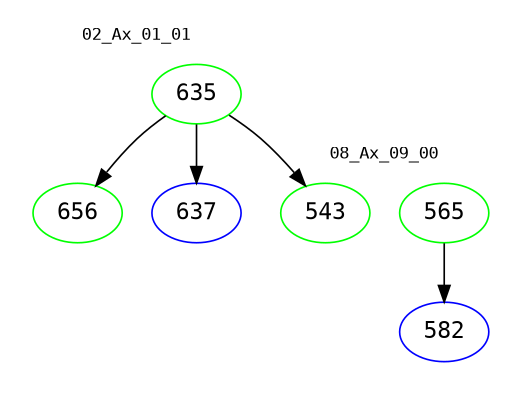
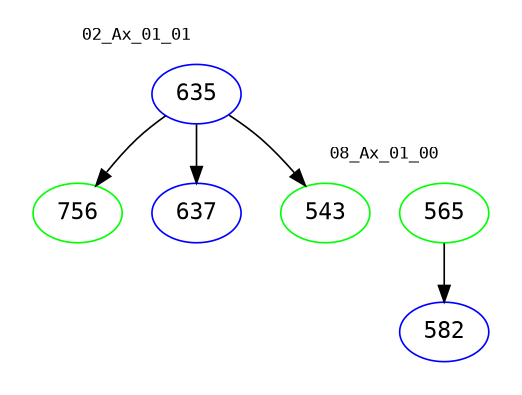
node "635": color green -> blue
cluster "08_Ax_09_00": label "08_Ax_09_00" -> "08_Ax_01_00"
node "656": label "656" -> "756"
